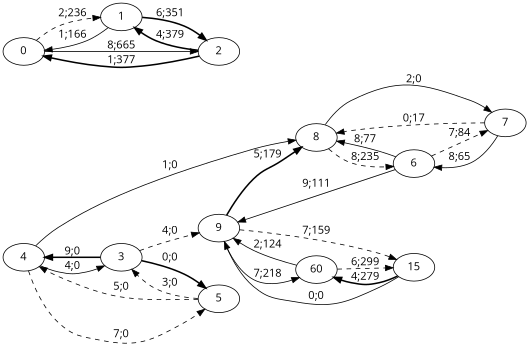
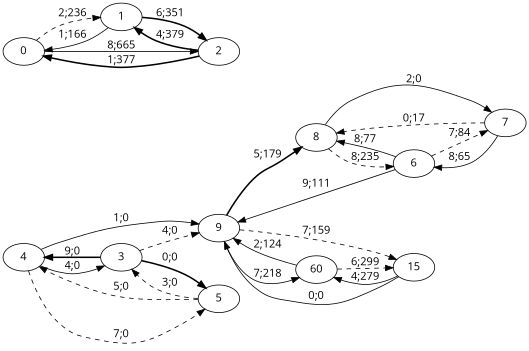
edge "4" -> "8": now "4" -> "9"
edge "15" -> "60": style bold -> solid
